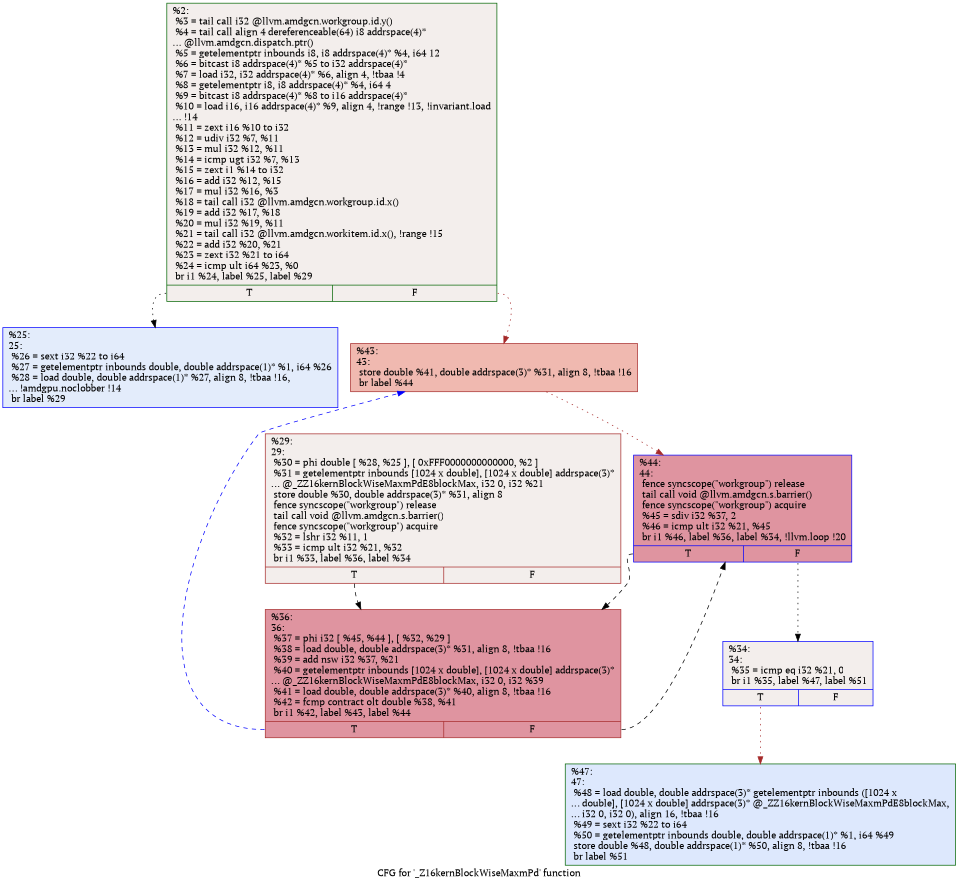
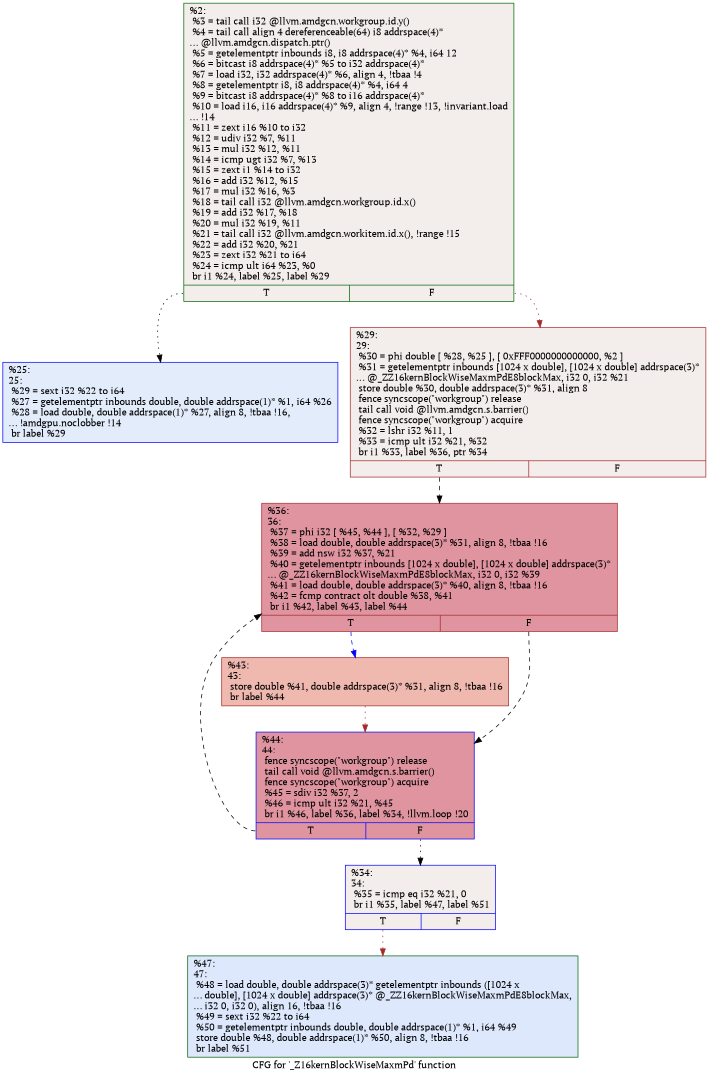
edge "%2:" -> "%43:": now "%2:" -> "%29:"
node "%25:": text "%26 = sext i32 %22 to i64" -> "%29 = sext i32 %22 to i64"
node "%29:": text "br i1 %33, label %36, label %34" -> "br i1 %33, label %36, ptr %34"
